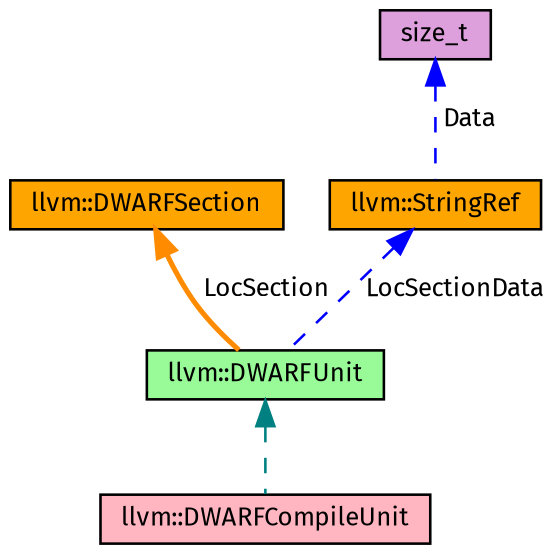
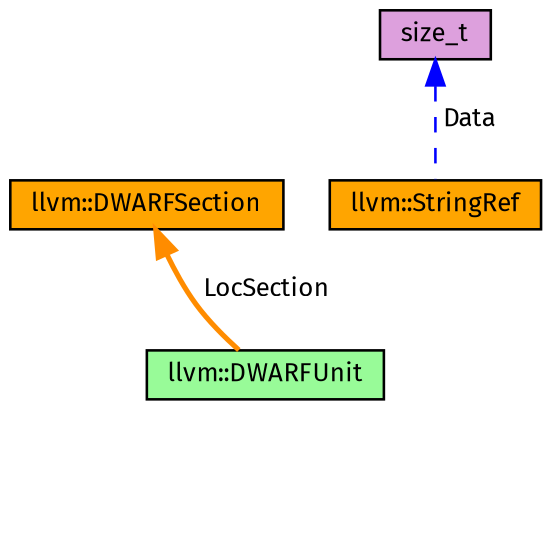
edge "llvm::DWARFUnit" -> "llvm::StringRef": removed, label "LocSectionData"
node "llvm::DWARFCompileUnit": removed
